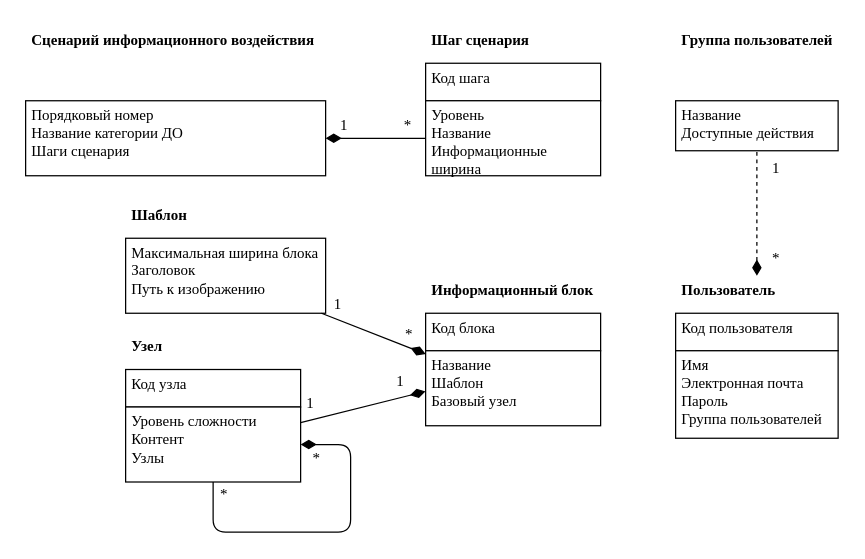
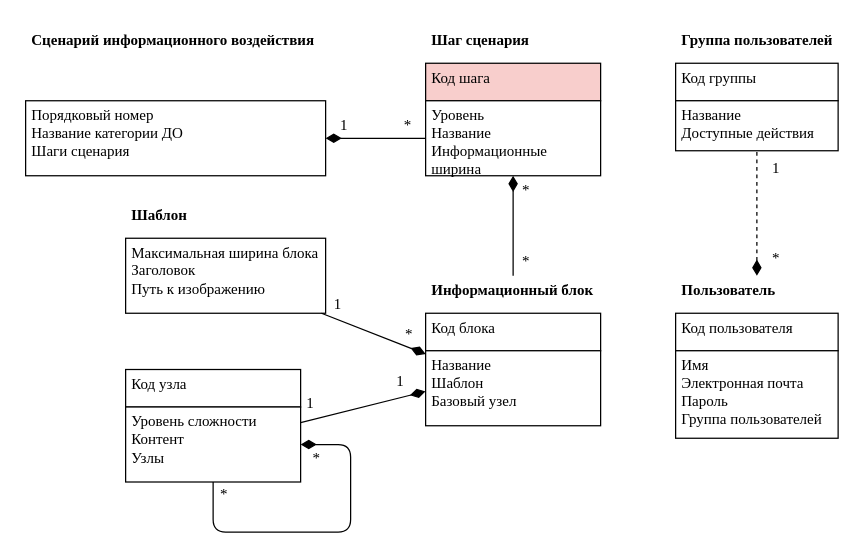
node "Код шага": fillcolor #ffffff -> #f8cecc
node "Код группы": added
edge "Информационный блок" -> "Уровень Название Информационные ширина": added, label "**"
node "Узел": removed
